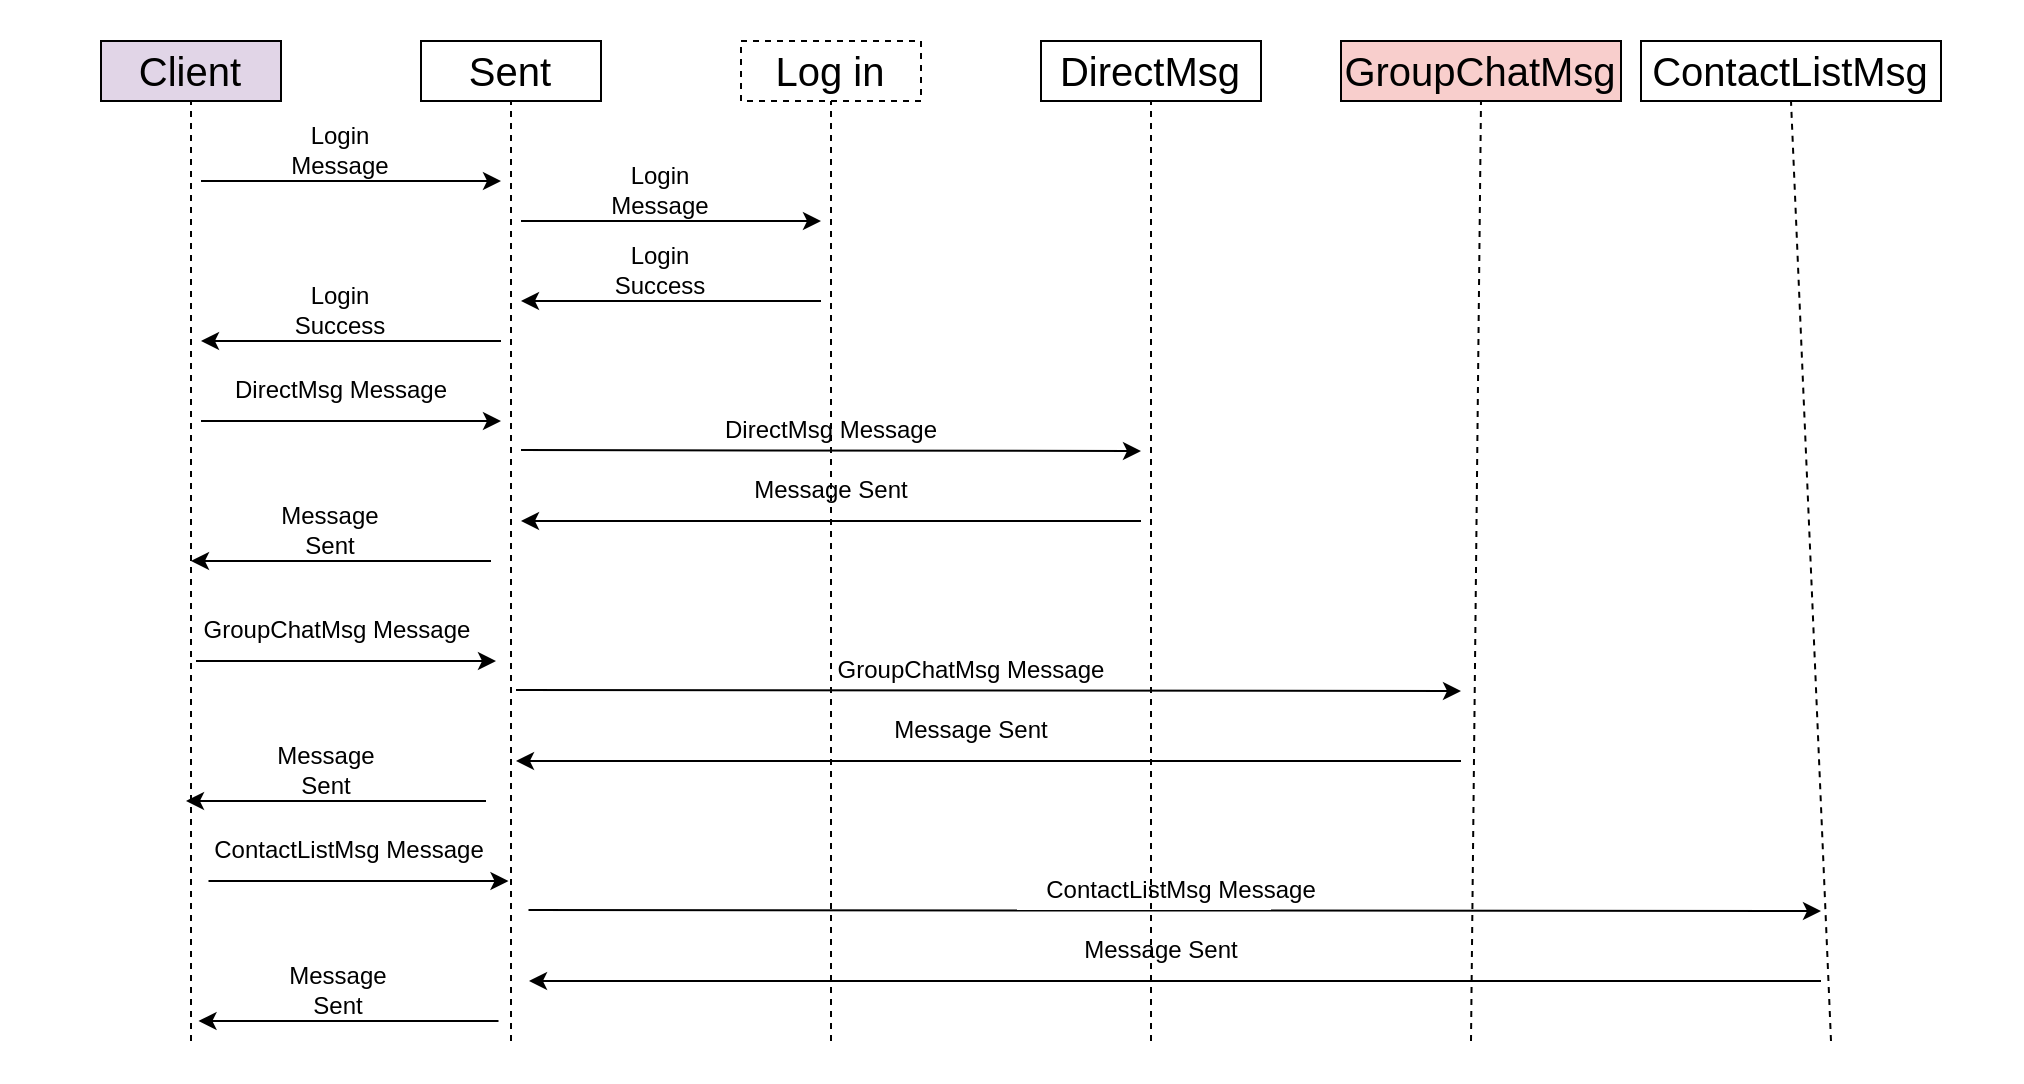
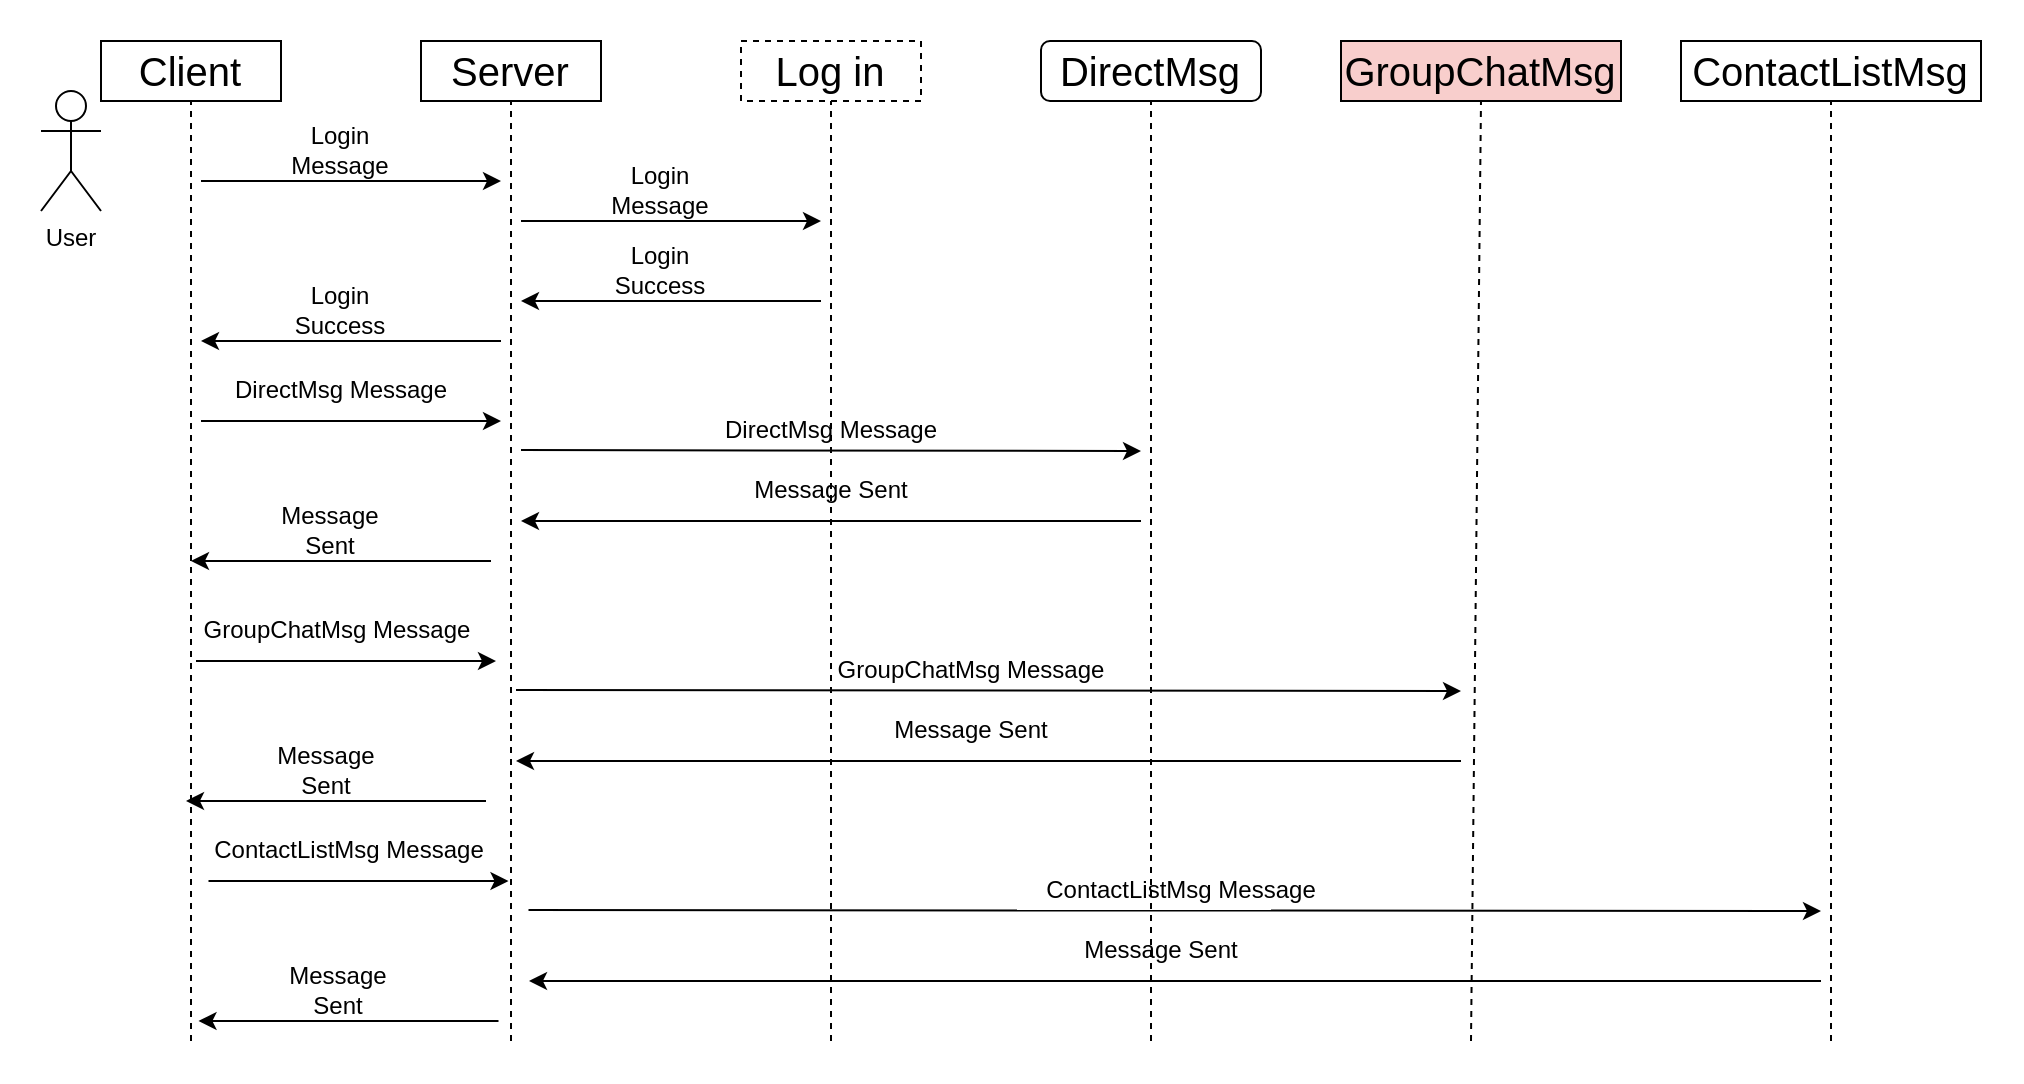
node "Client": fillcolor #e1d5e7 -> #ffffff
node "Sent": label "Sent" -> "Server"
node "DirectMsg": shape rectangle -> rounded rectangle
node "ContactListMsg": moved (1791, 71) -> (1831, 71)
node "User": added
